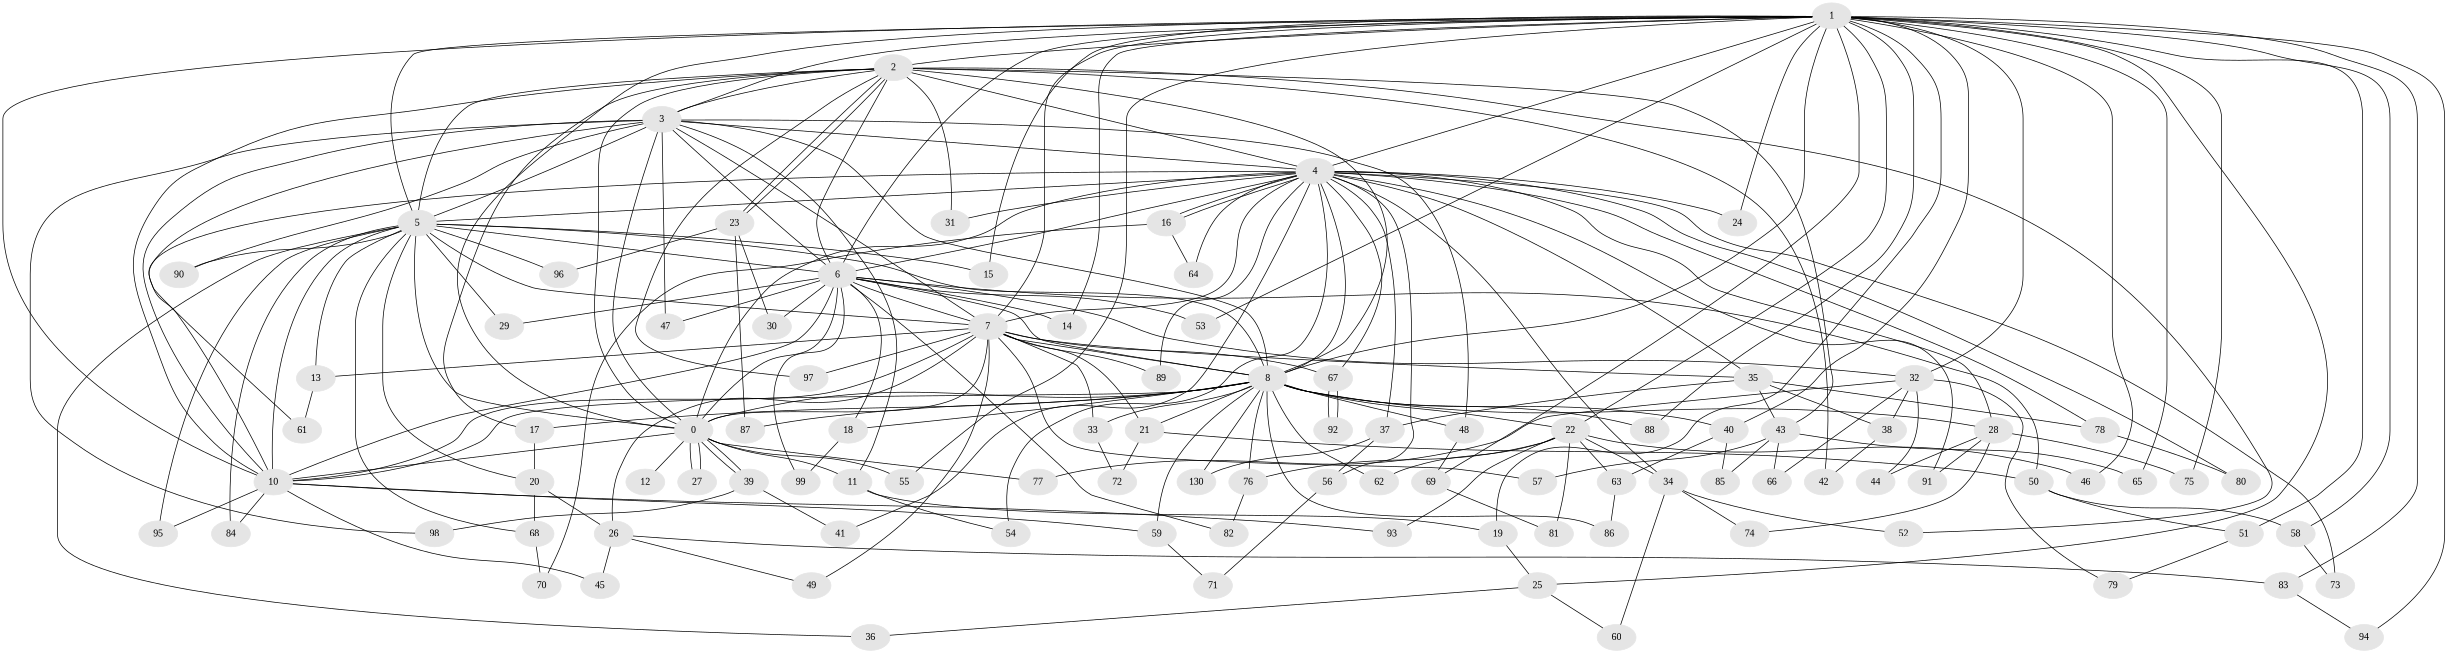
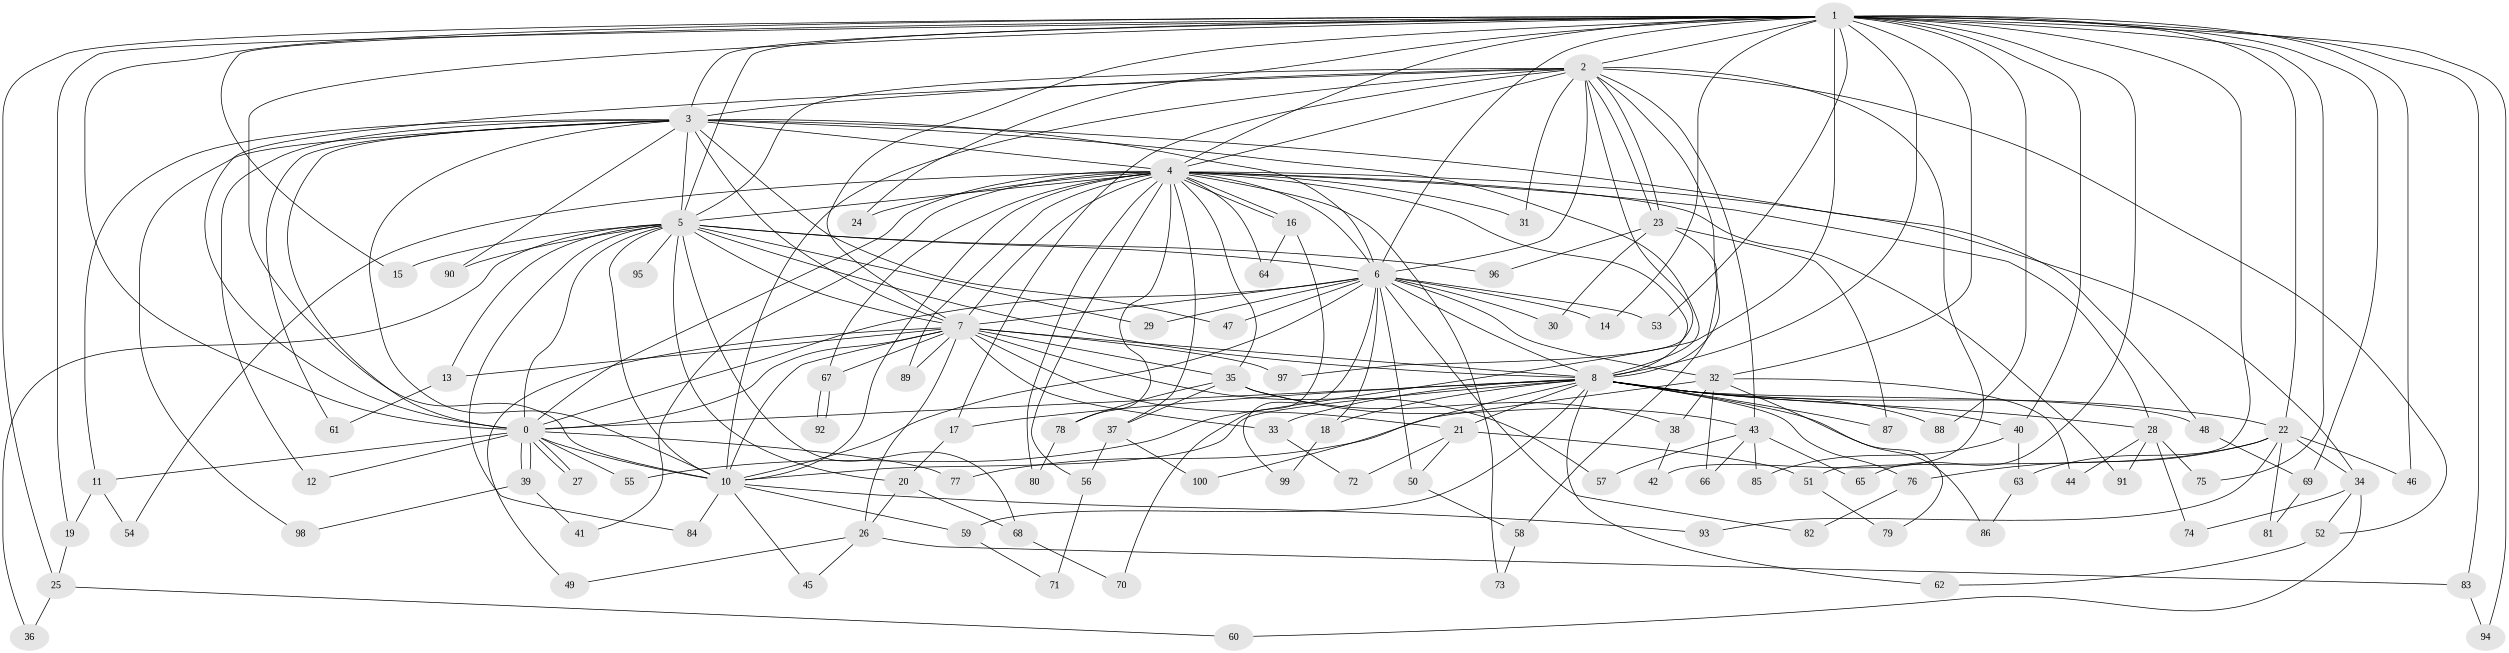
edge "1" -- "58": now "23" -- "58"
edge "3" -- "12": added
edge "22" -- "62": now "52" -- "62"
node "130": label "130" -> "100"
edge "10" -- "95": removed
edge "50" -- "51": now "21" -- "51"
